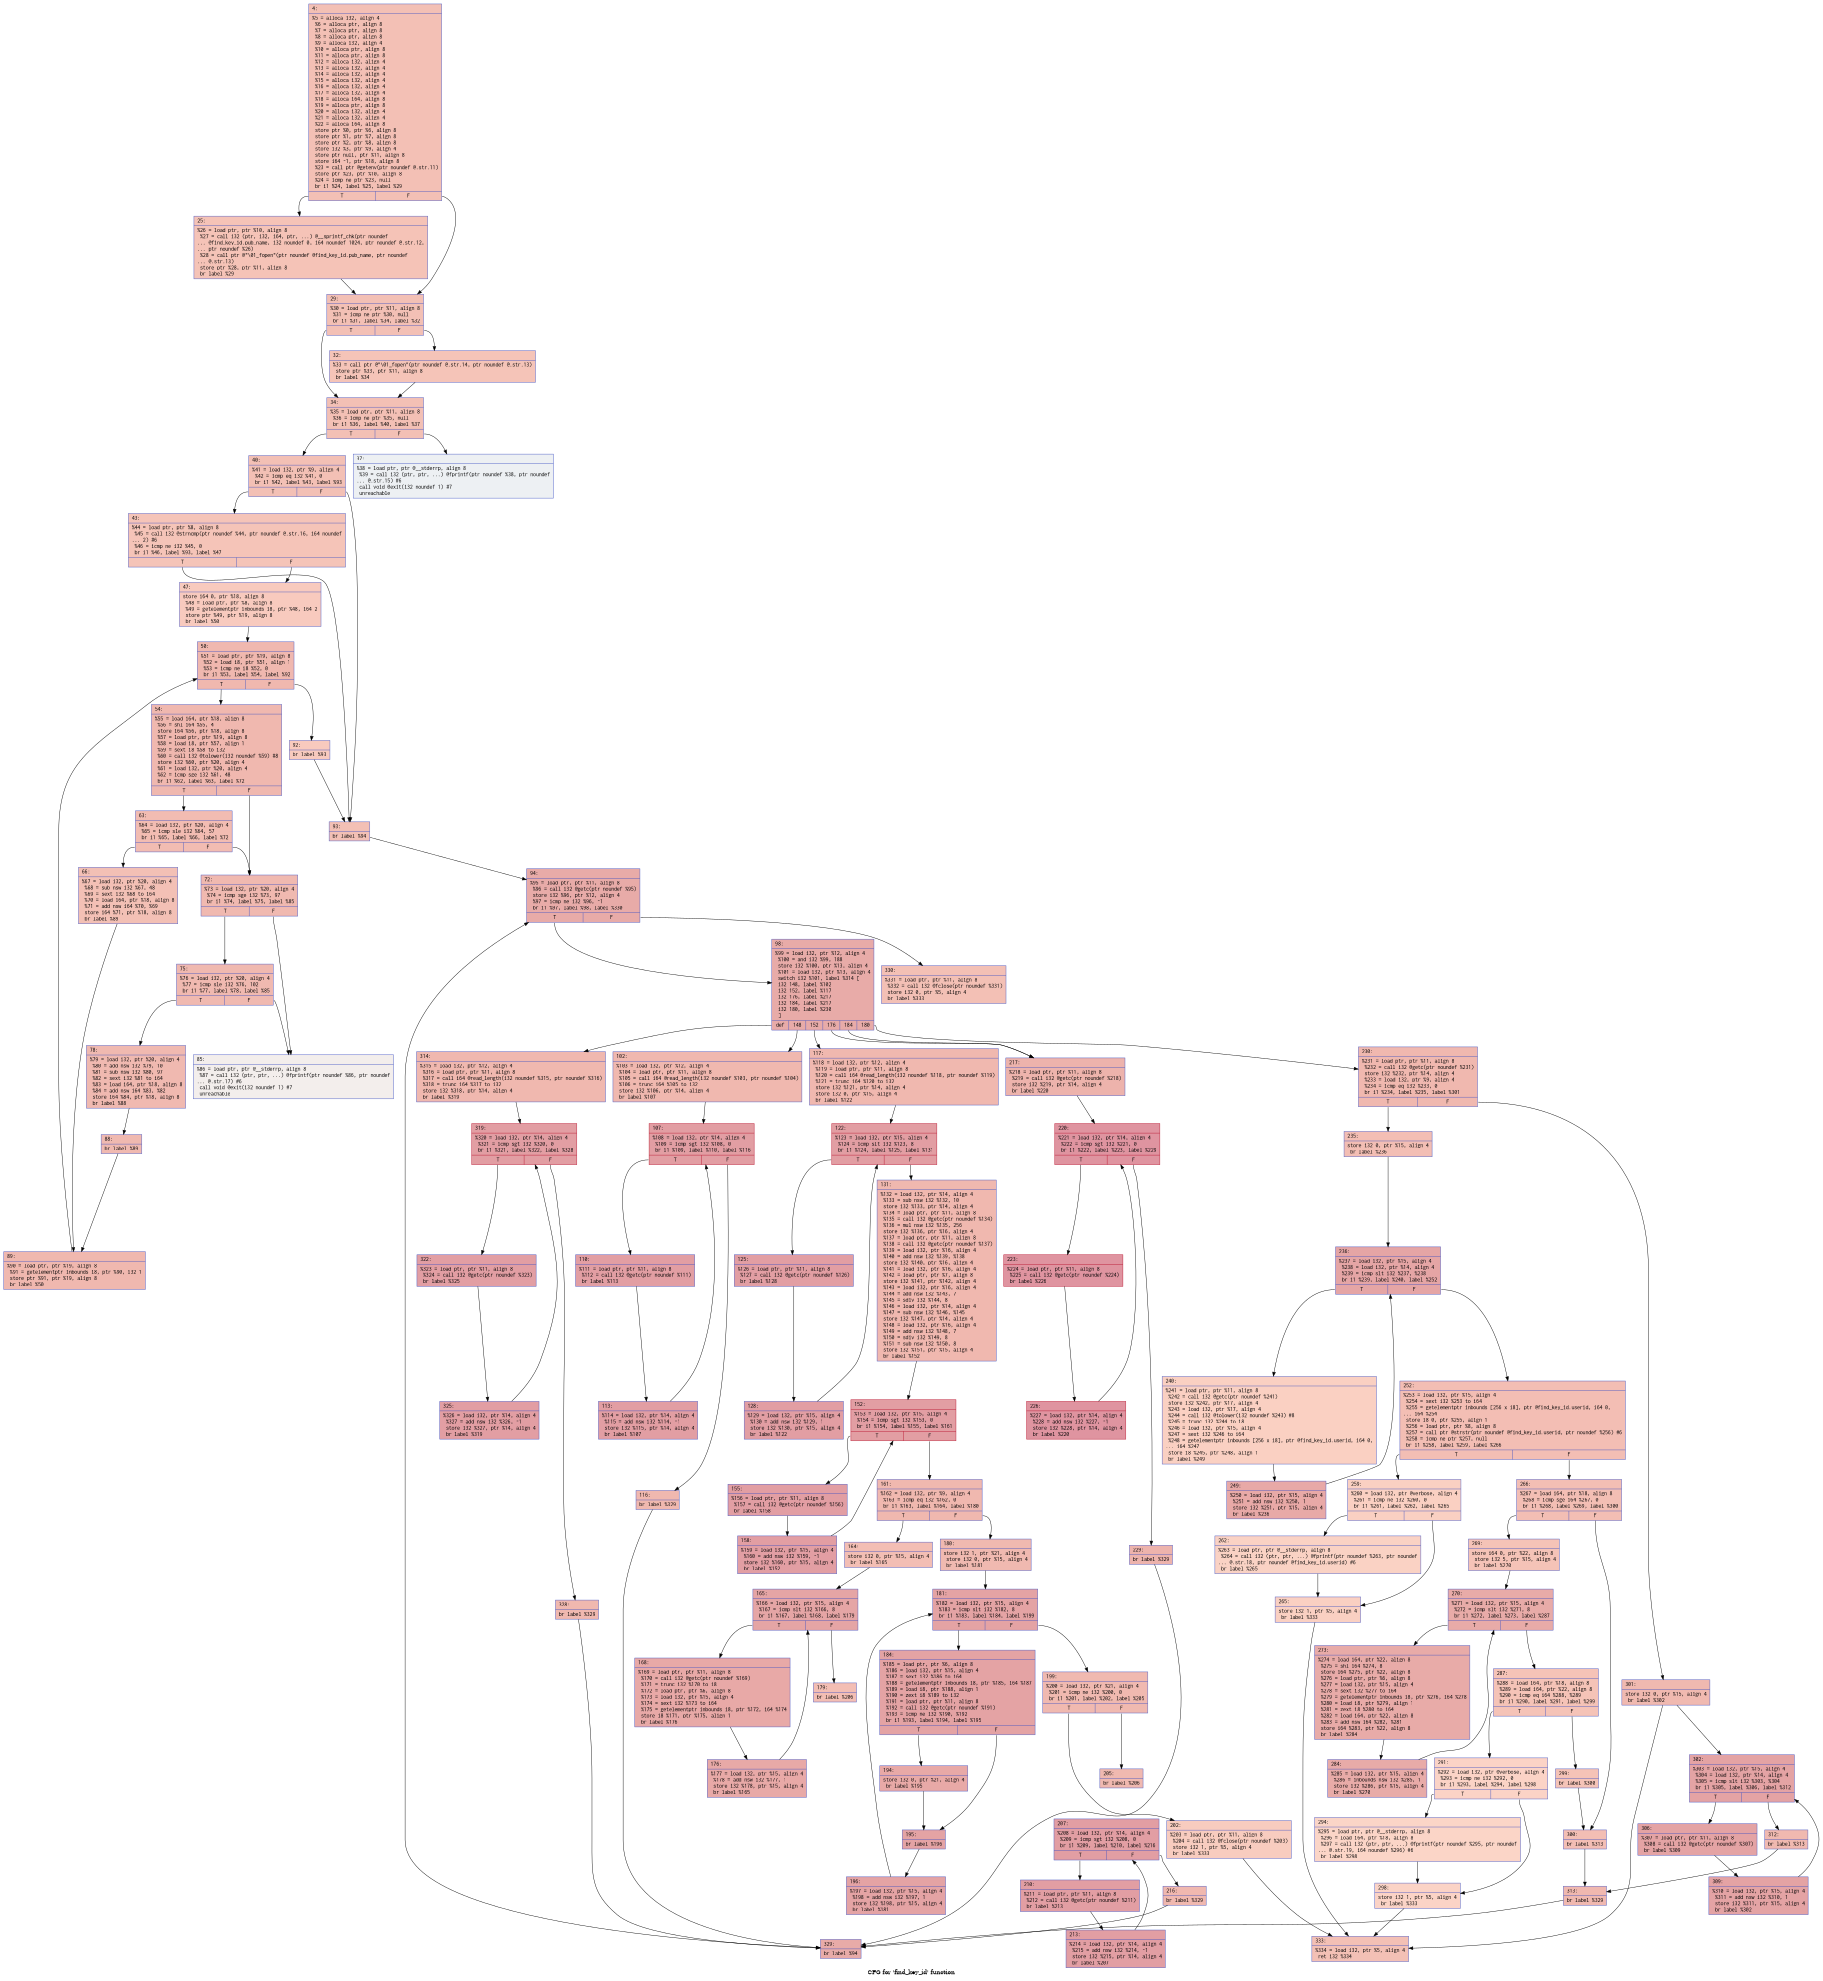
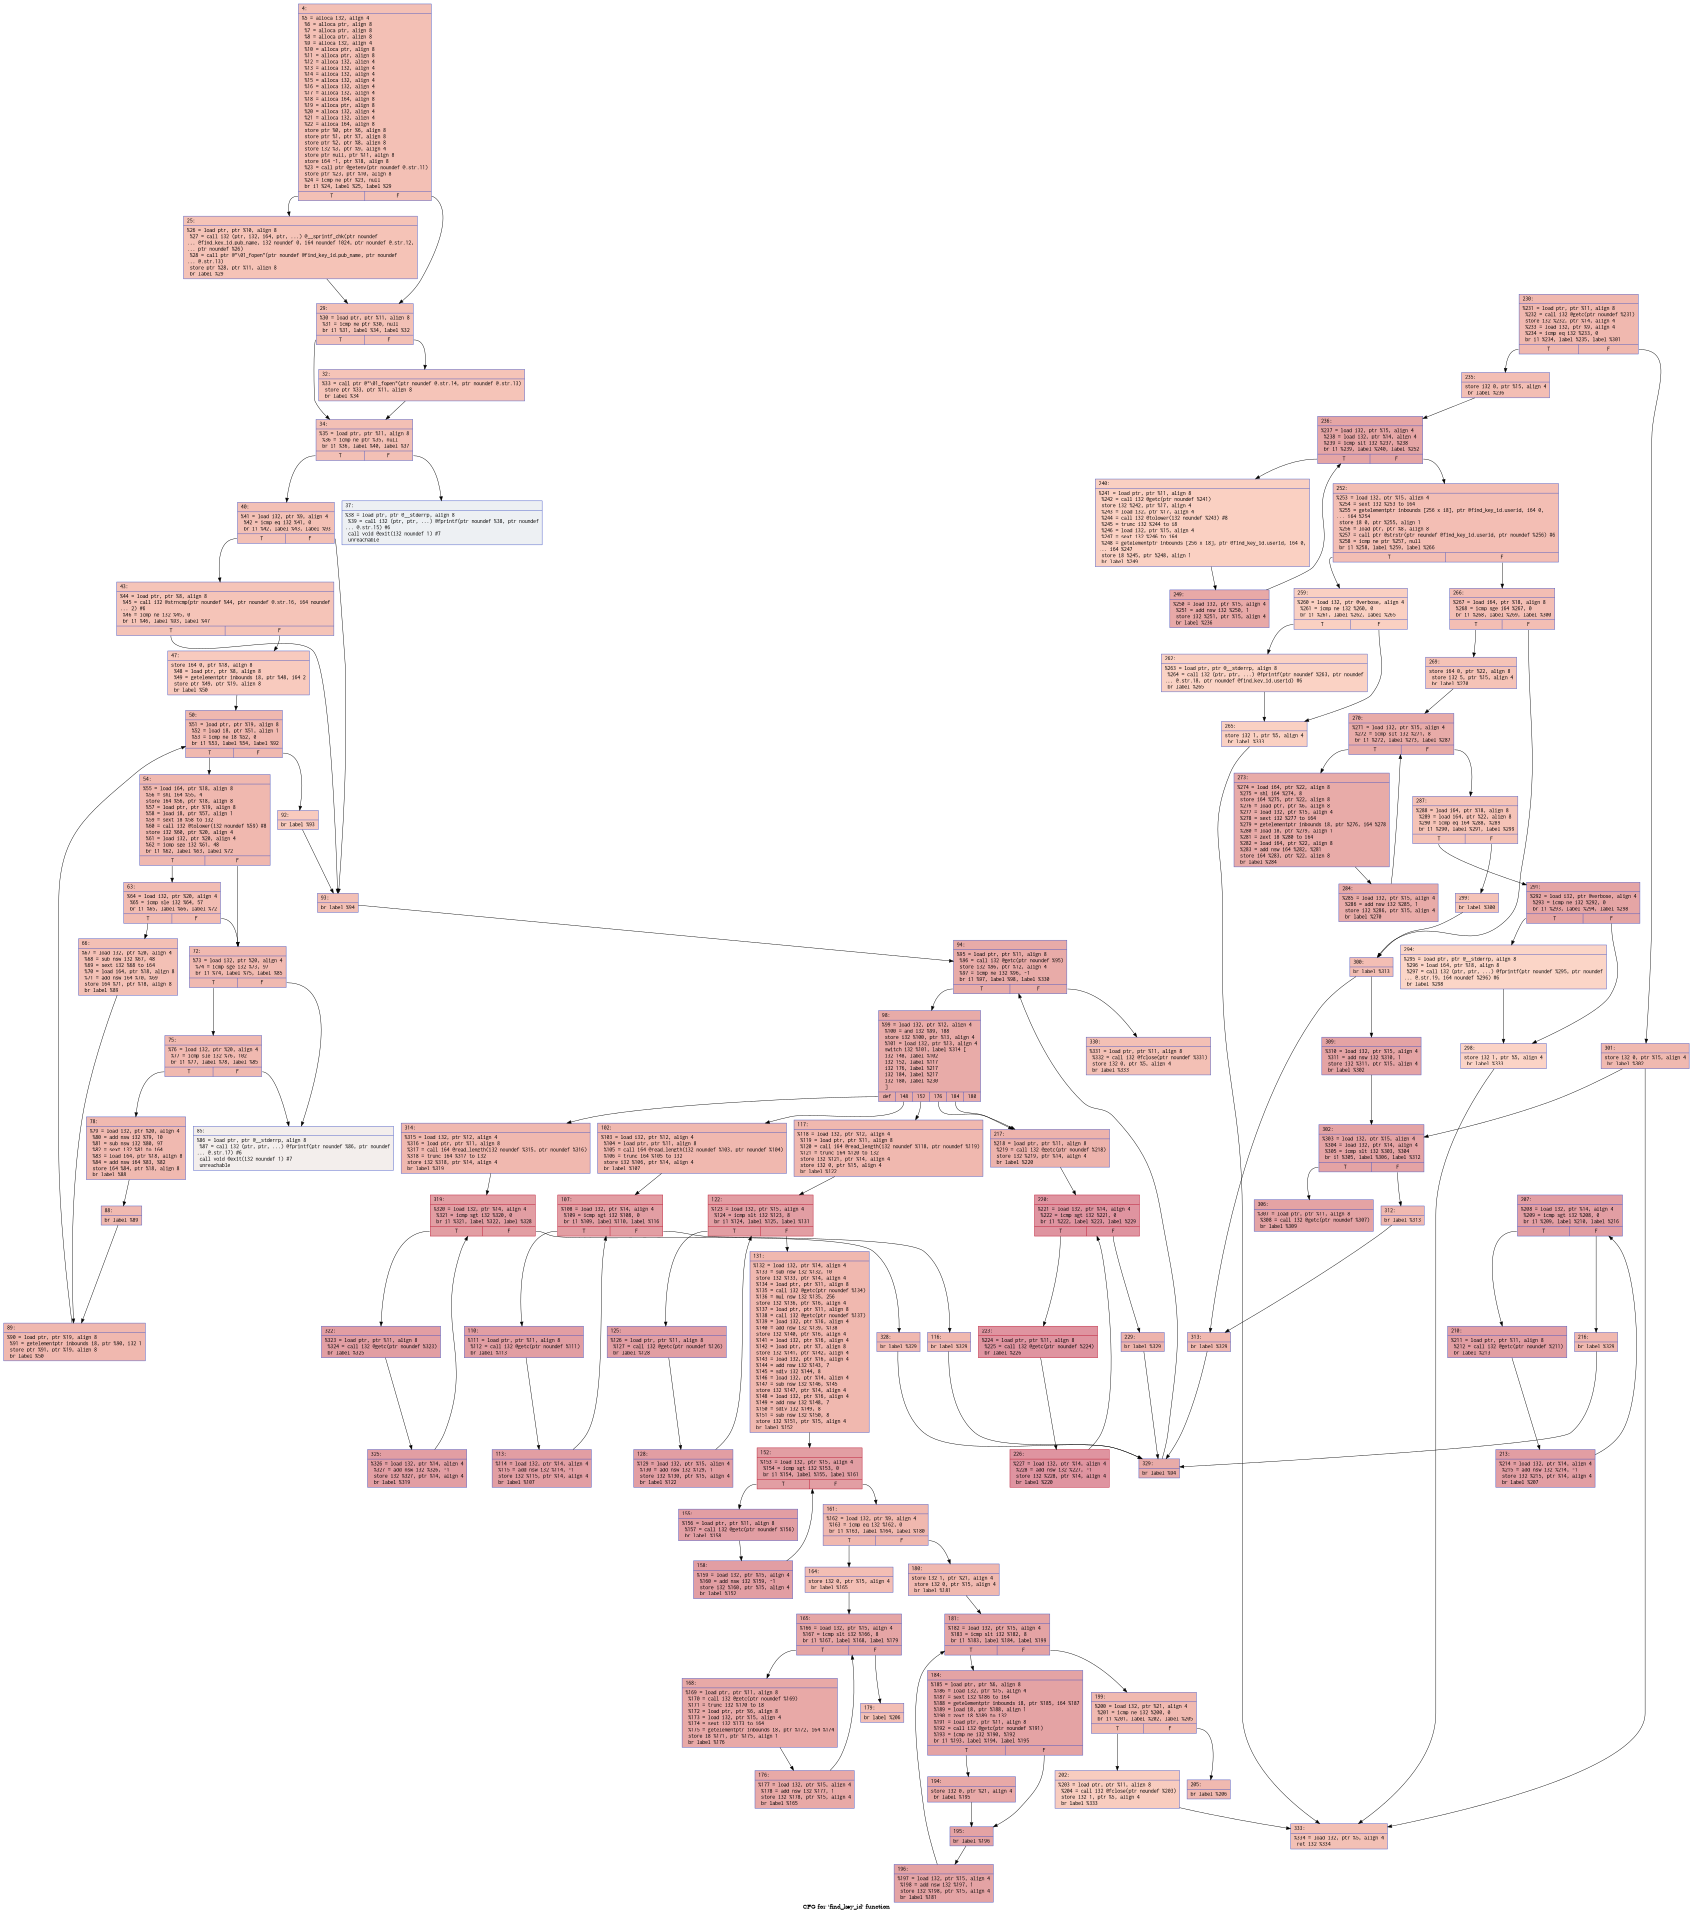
edge "98:" -> "230:": removed
node "291:": fillcolor #f59c7d70 -> #c5333470
node "284:": text "%286 = inbounds nsw i32 %285, 1" -> "%286 = add nsw i32 %285, 1"
edge "306:" -> "309:": now "300:" -> "309:"
